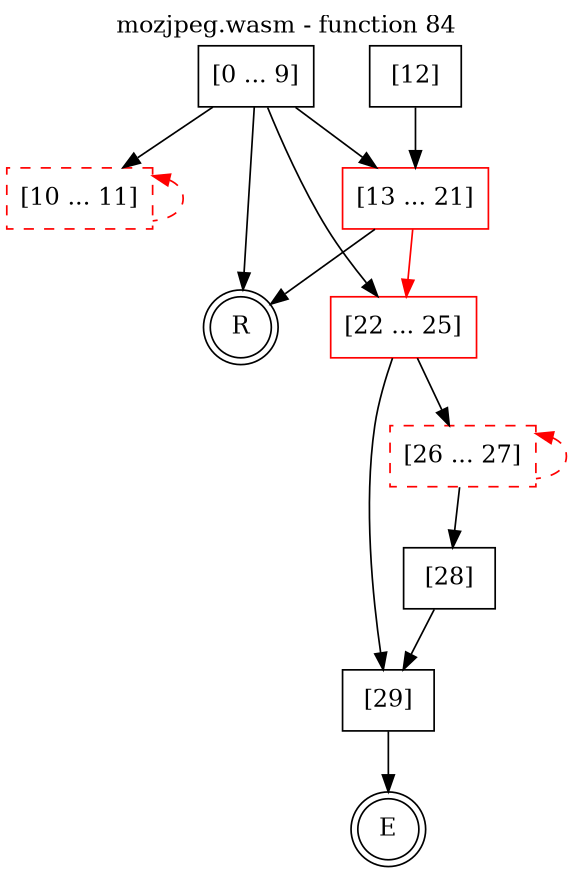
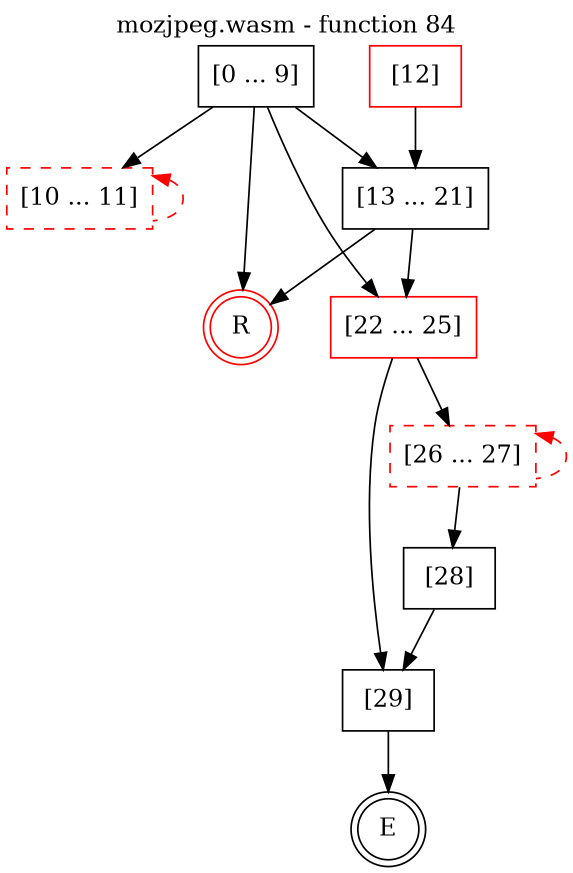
node "[12]": color black -> red
node "[13 ... 21]": color red -> black
edge "[13 ... 21]" -> "[22 ... 25]": color red -> black
node "R": color black -> red
